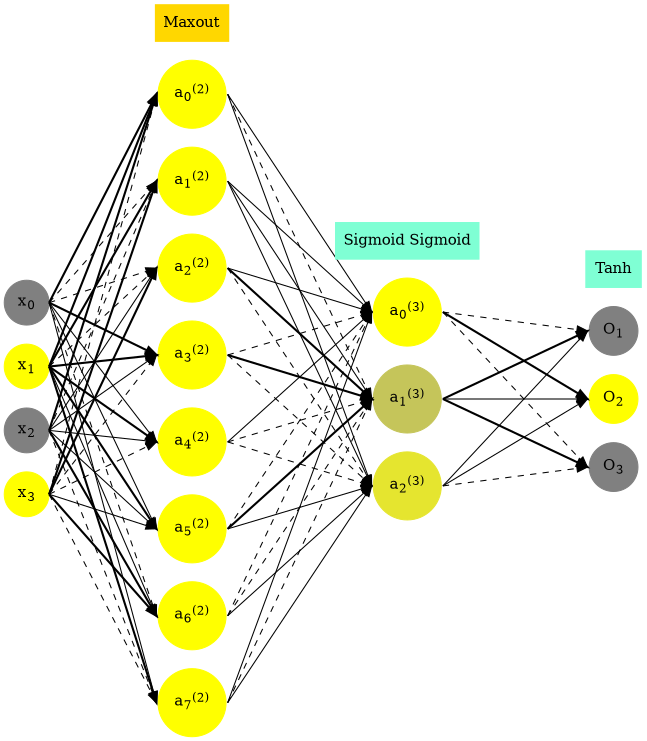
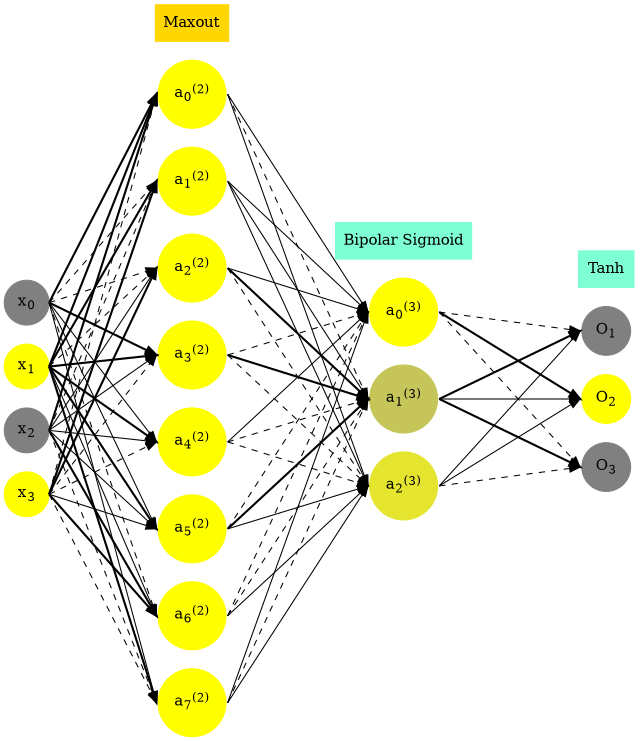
node "Sigmoid Sigmoid": label "Sigmoid Sigmoid" -> "Bipolar Sigmoid"
